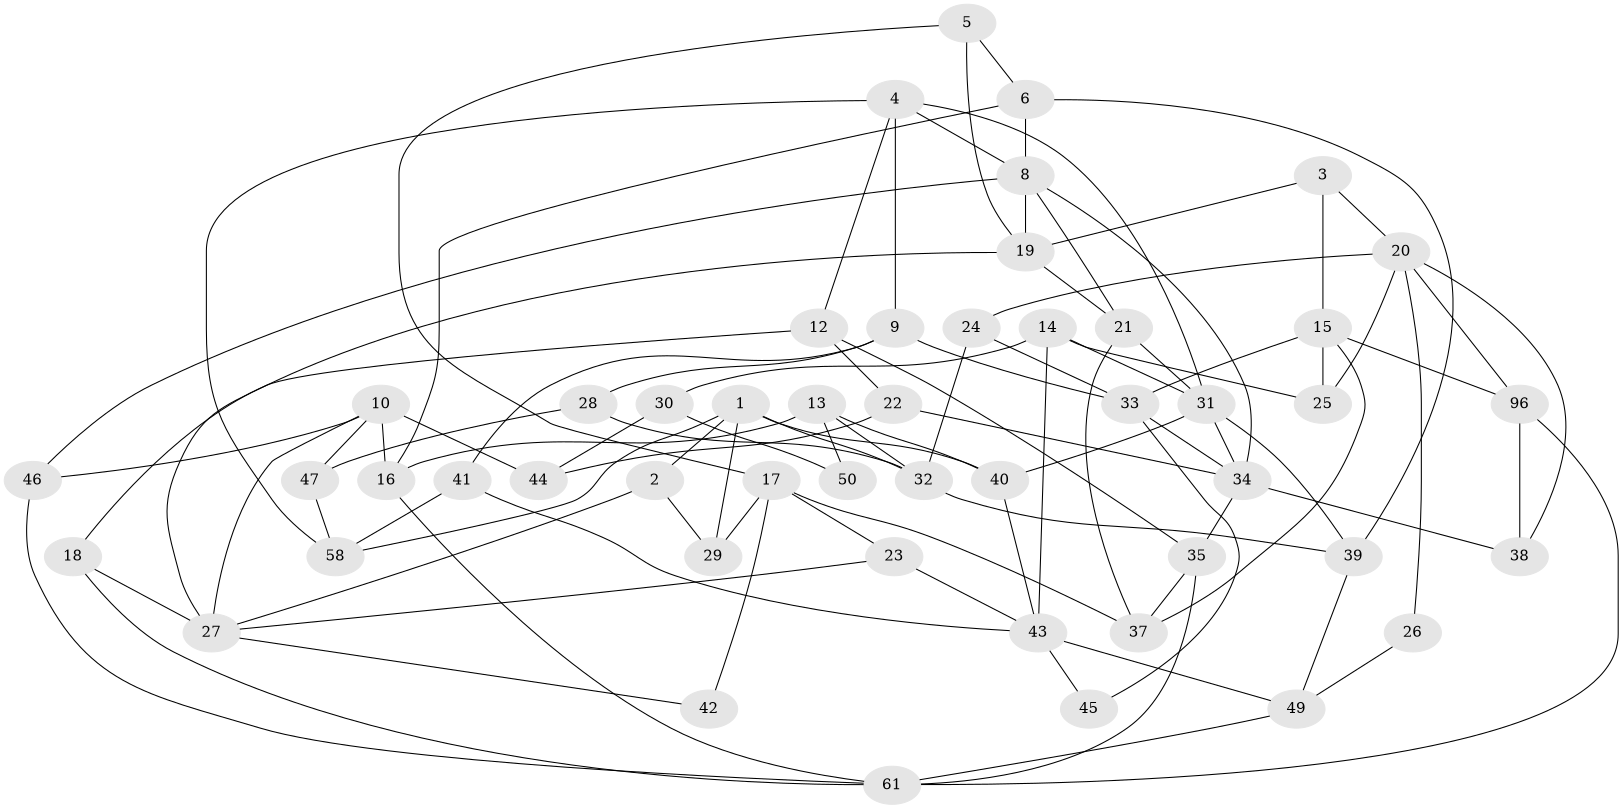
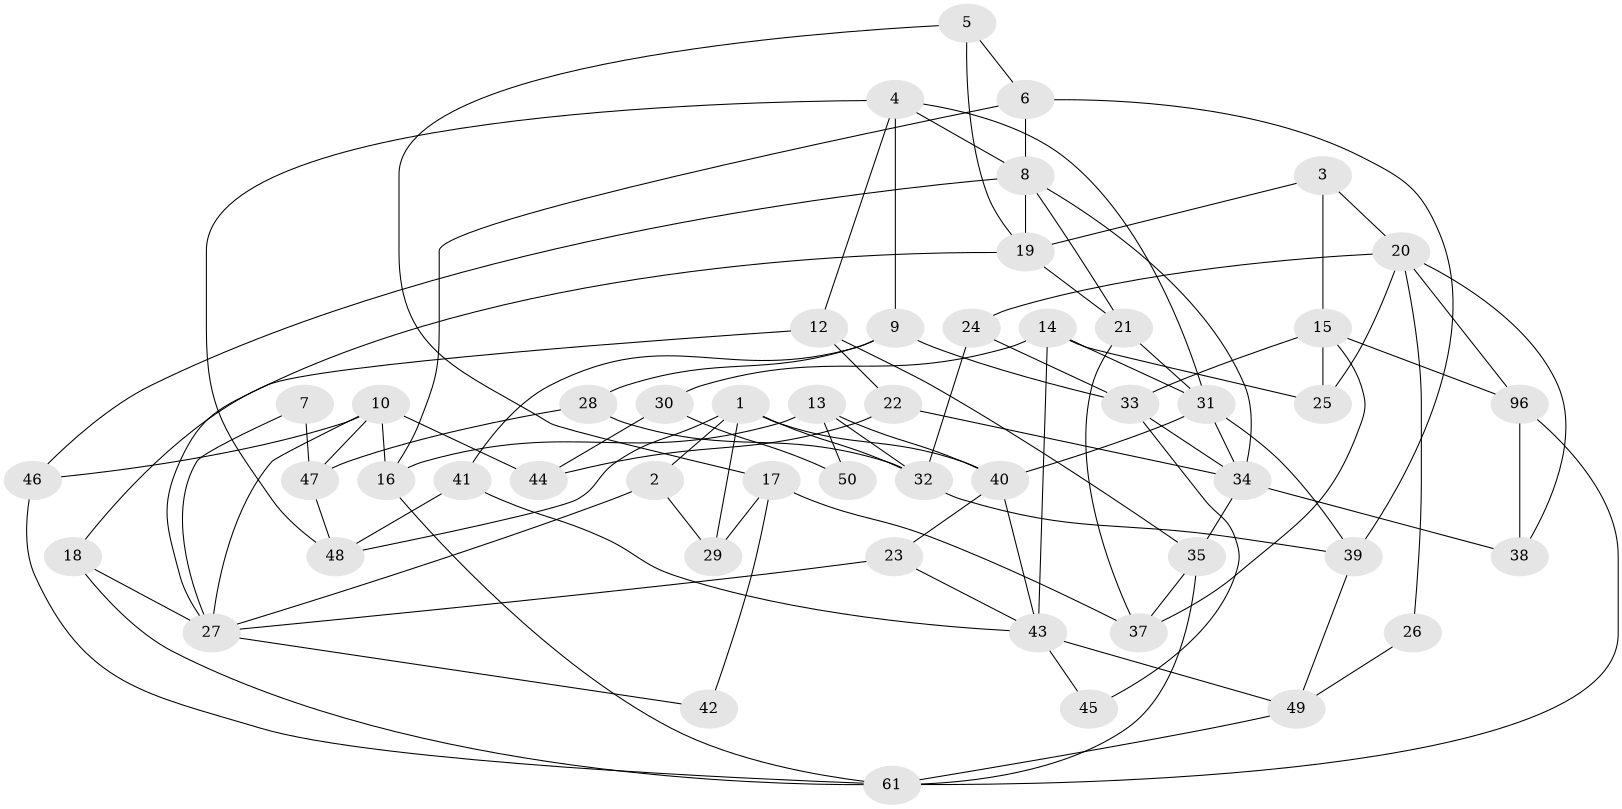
node "7": added
edge "17" -- "23": now "40" -- "23"
node "58": label "58" -> "48"
